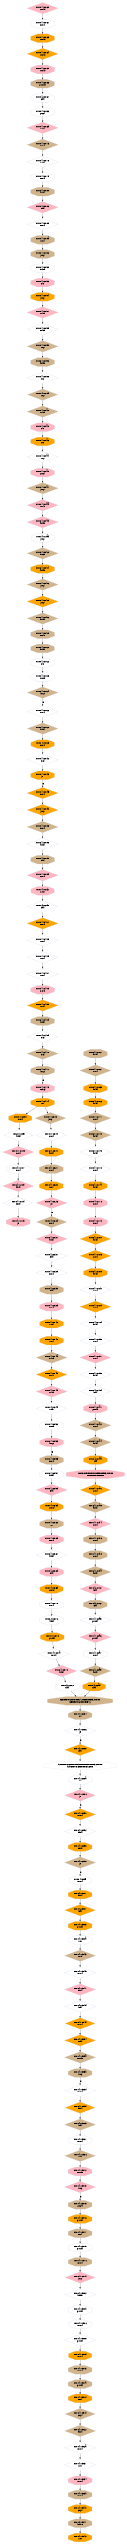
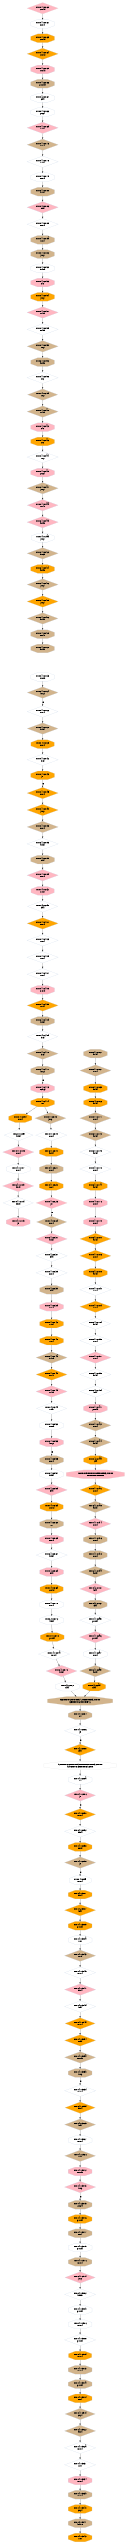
node "0x0041c0c2 clc": removed
